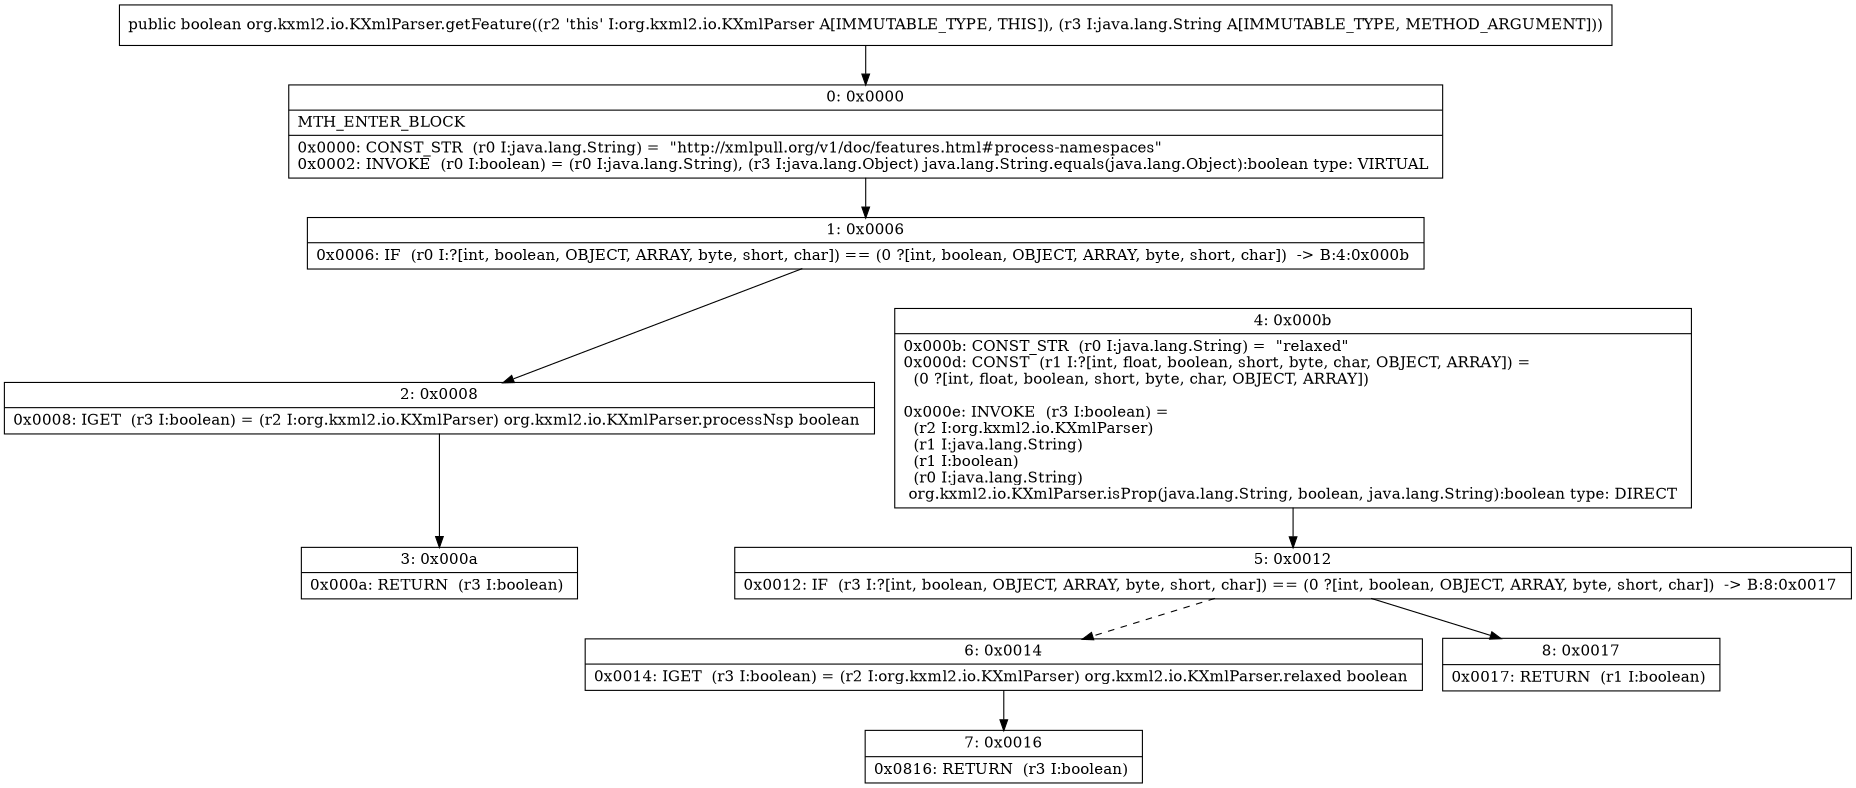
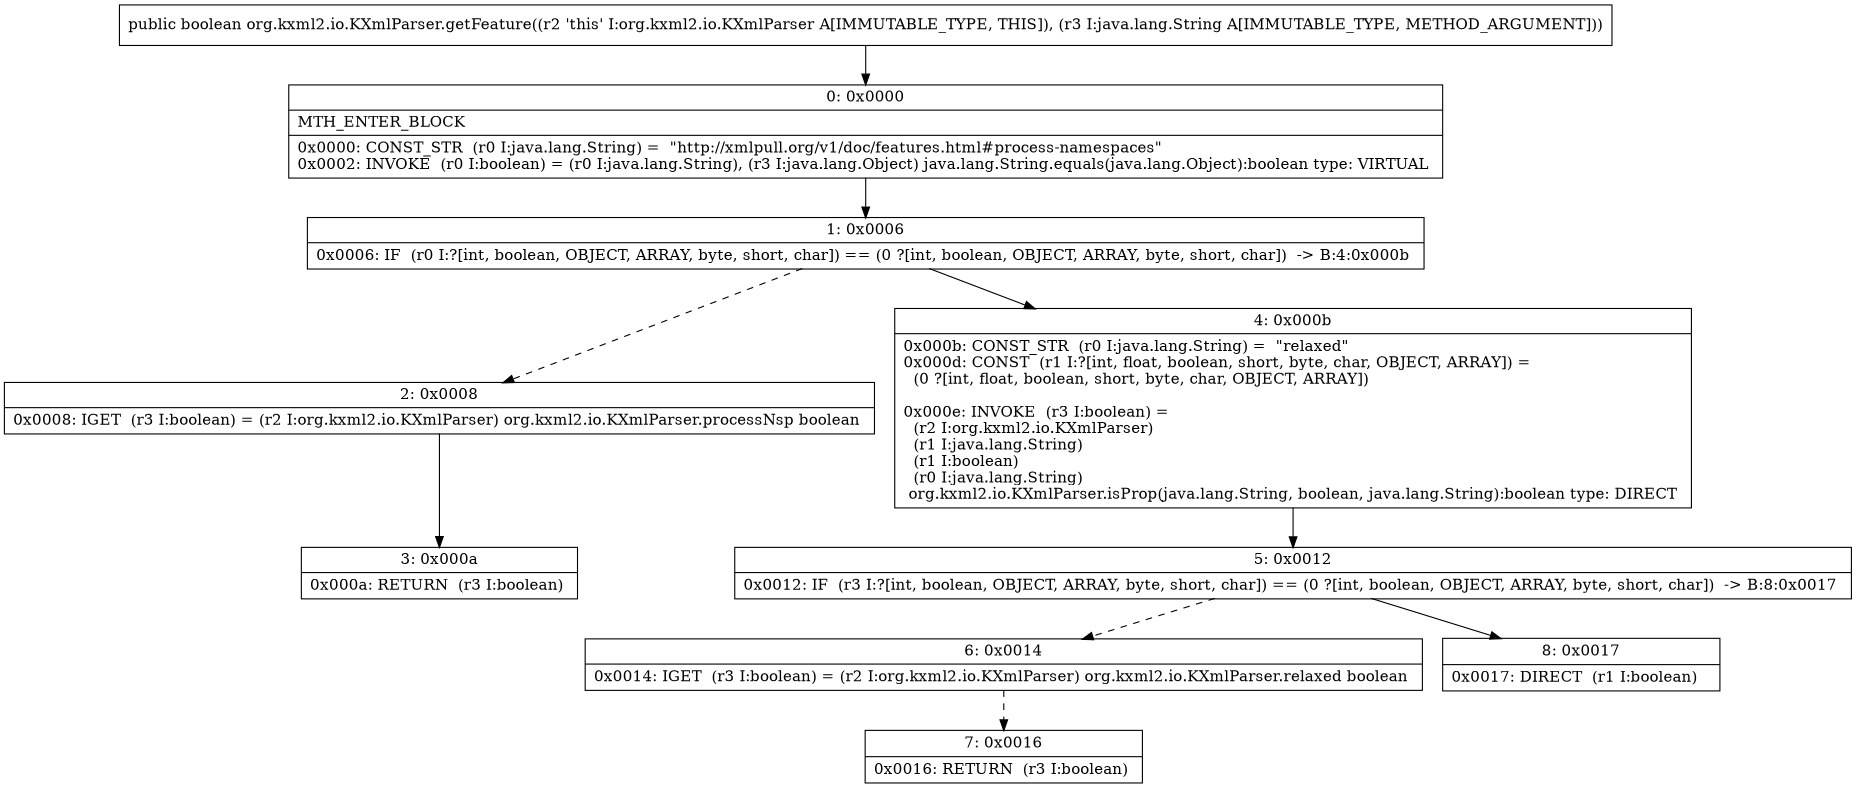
edge "1: 0x0006" -> "4: 0x000b": added
edge "1: 0x0006" -> "2: 0x0008": style solid -> dashed
node "8: 0x0017": text "0x0017: RETURN  (r1 I:boolean)" -> "0x0017: DIRECT  (r1 I:boolean)"
edge "6: 0x0014" -> "7: 0x0016": style solid -> dashed
node "7: 0x0016": text "0x0816: RETURN  (r3 I:boolean)" -> "0x0016: RETURN  (r3 I:boolean)"
